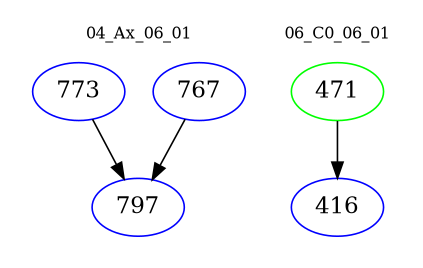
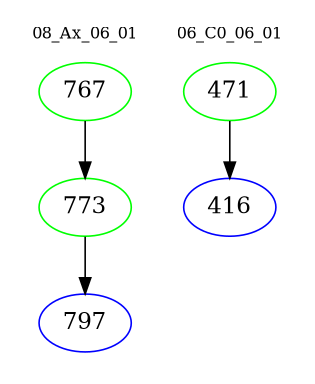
cluster "04_Ax_06_01": label "04_Ax_06_01" -> "08_Ax_06_01"
node "773": color blue -> green
node "767": color blue -> green
edge "767" -> "797": now "767" -> "773"
